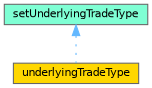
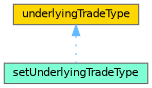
edge "underlyingTradeType" -> "setUnderlyingTradeType": reversed
